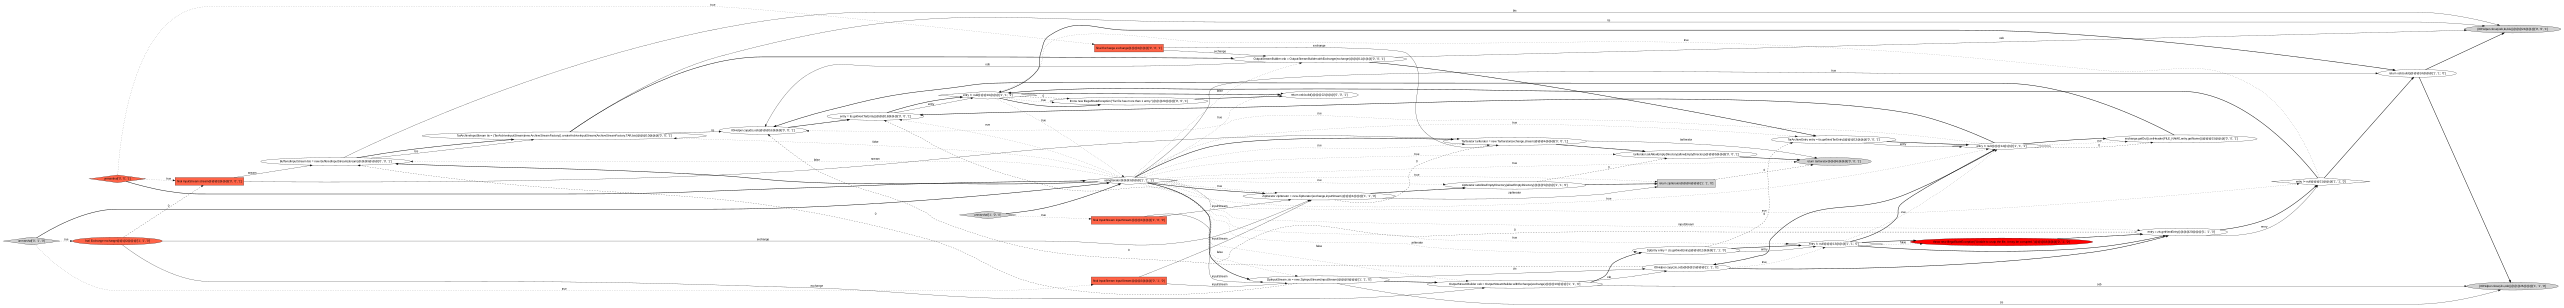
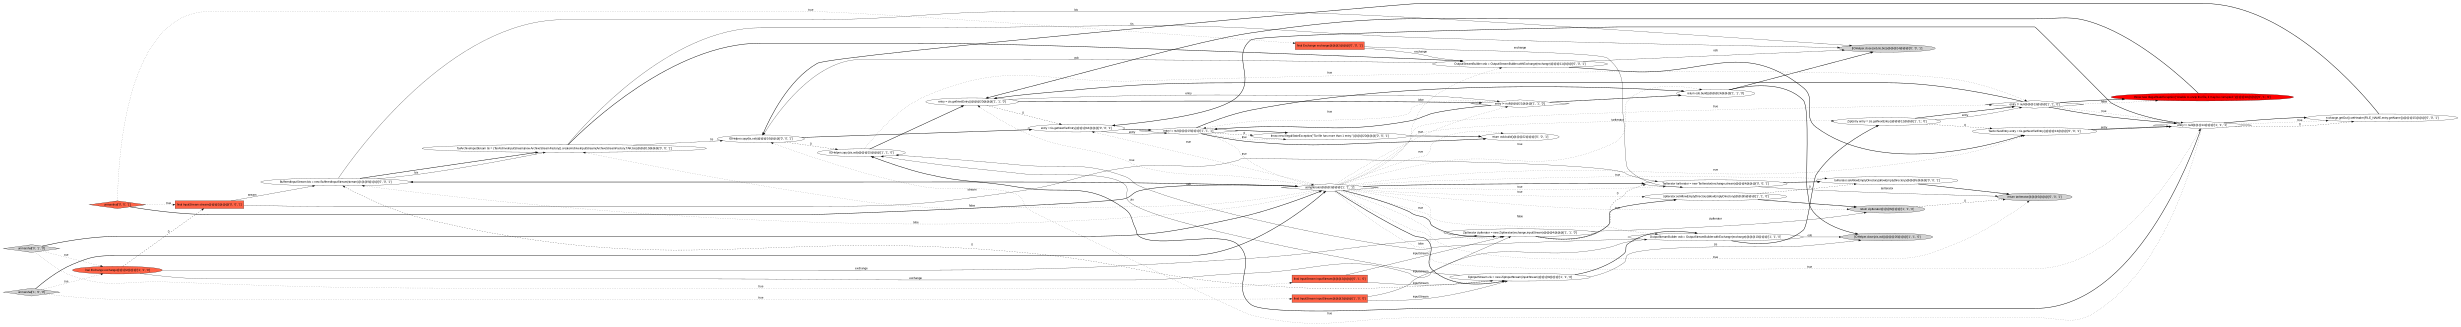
edge "usingIterator@@@3@@@['1', '1', '1']" -> "return osb.build()@@@24@@@['1', '1', '0']": style solid -> dotted
node "return zipIterator@@@6@@@['1', '1', '0']": shape box -> ellipse
edge "usingIterator@@@3@@@['1', '1', '1']" -> "entry = zis.getNextEntry()@@@20@@@['1', '1', '0']": label "inputStream" -> "true"
edge "IOHelper.copy(zis,osb)@@@15@@@['1', '1', '0']" -> "IOHelper.copy(tis,osb)@@@16@@@['0', '0', '1']": reversed
edge "unmarshal['1', '0', '0']" -> "final Exchange exchange@@@2@@@['1', '1', '0']": added, label "true"
